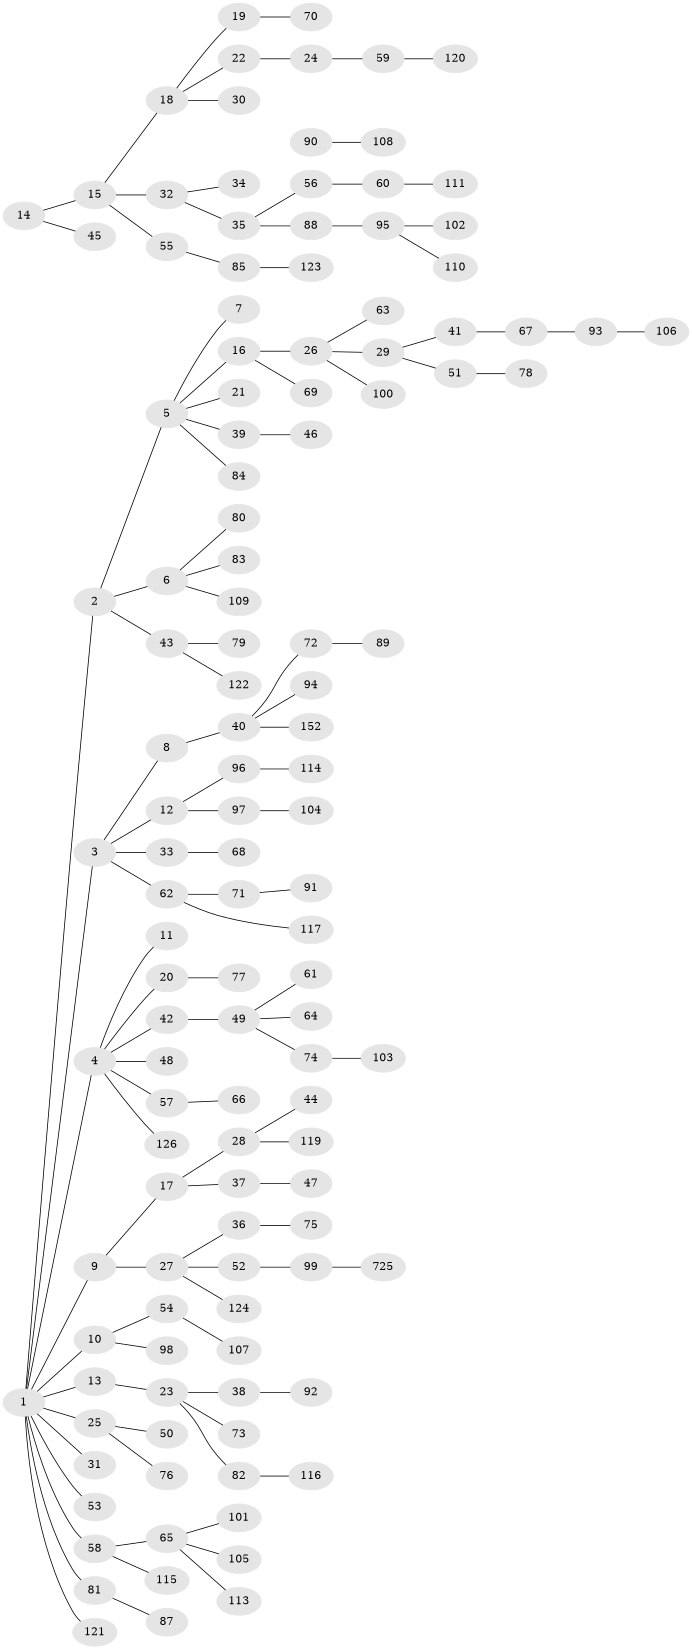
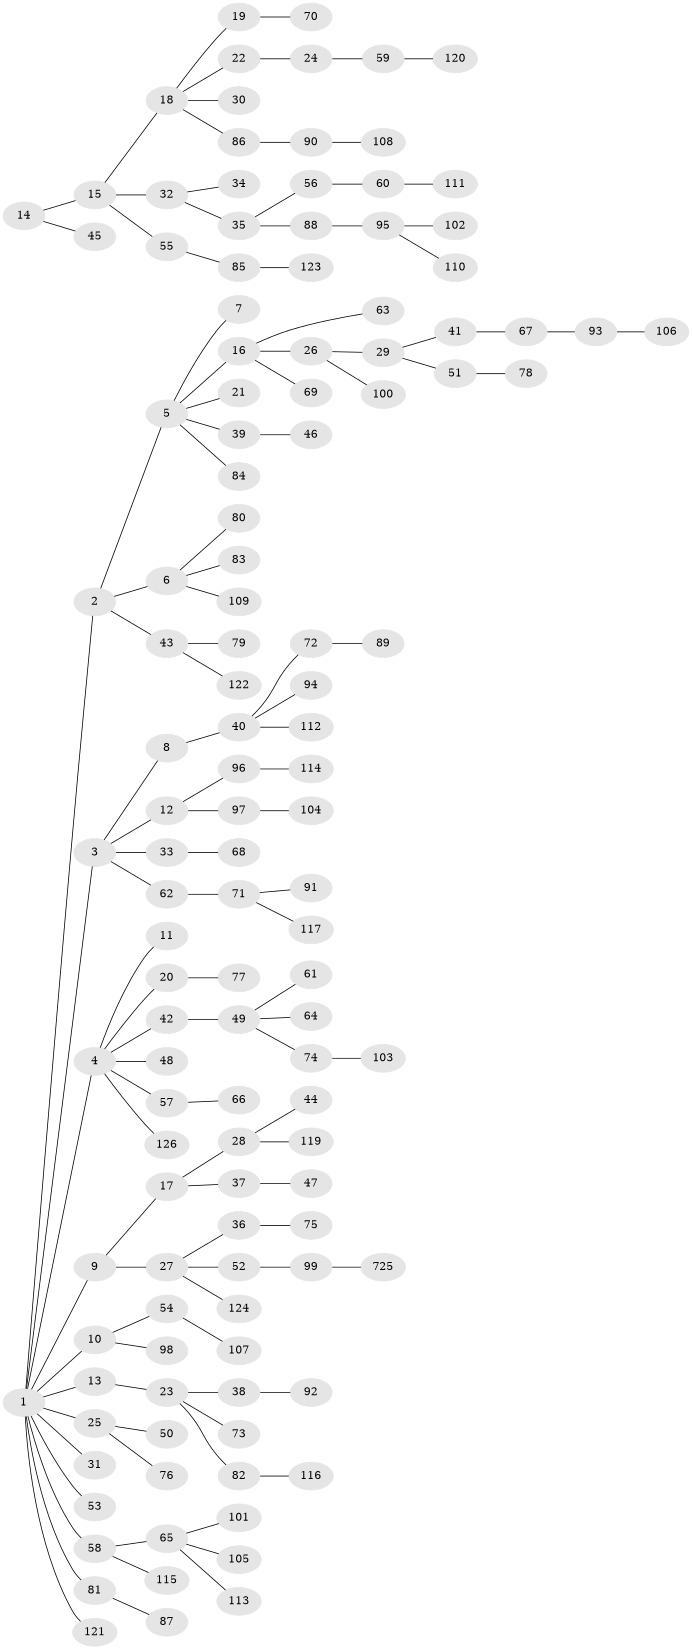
node "86": added
edge "63" -- "26": now "63" -- "16"
node "152": label "152" -> "112"
edge "62" -- "117": now "71" -- "117"
